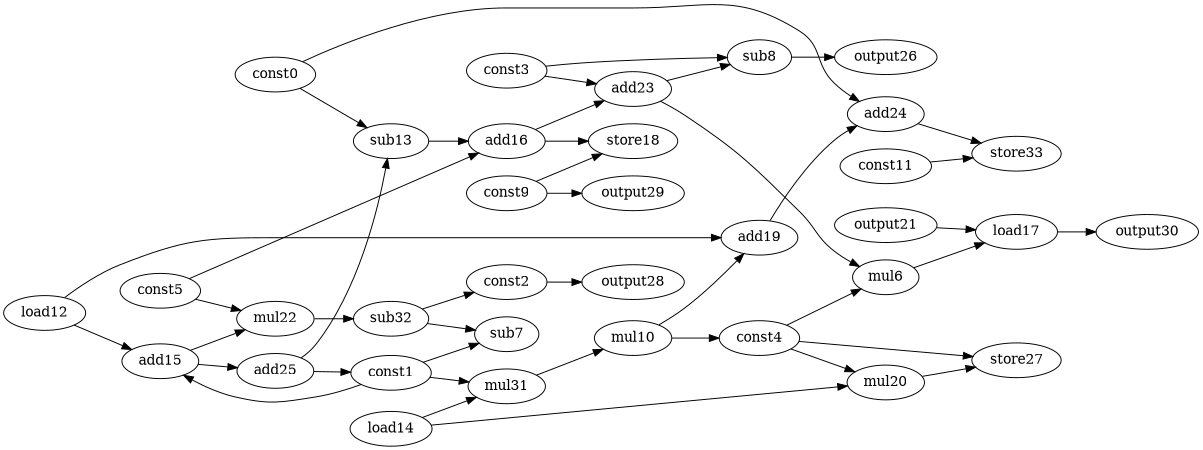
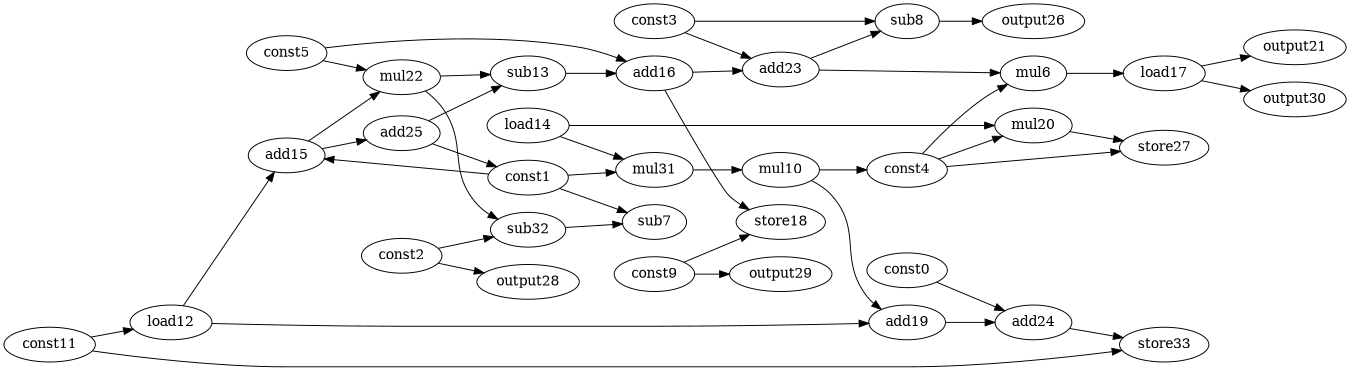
edge "const0" -> "sub13": now "mul22" -> "sub13"
edge "output21" -> "load17": reversed
edge "sub32" -> "const2": reversed
edge "const11" -> "load12": added
